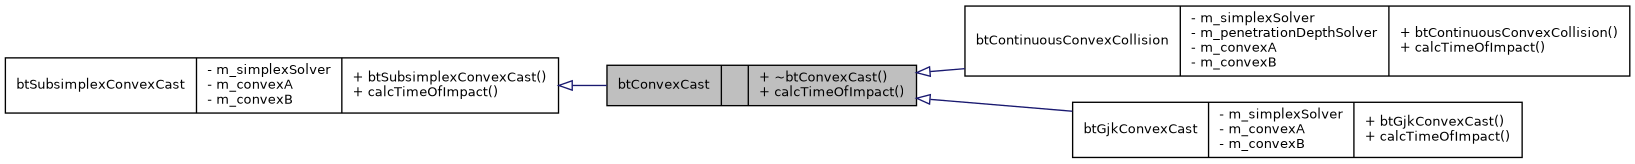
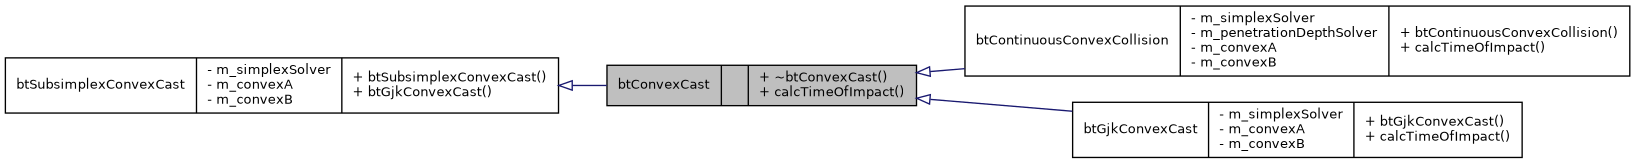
node "btSubsimplexConvexCast": text "+ calcTimeOfImpact()" -> "+ btGjkConvexCast()"
